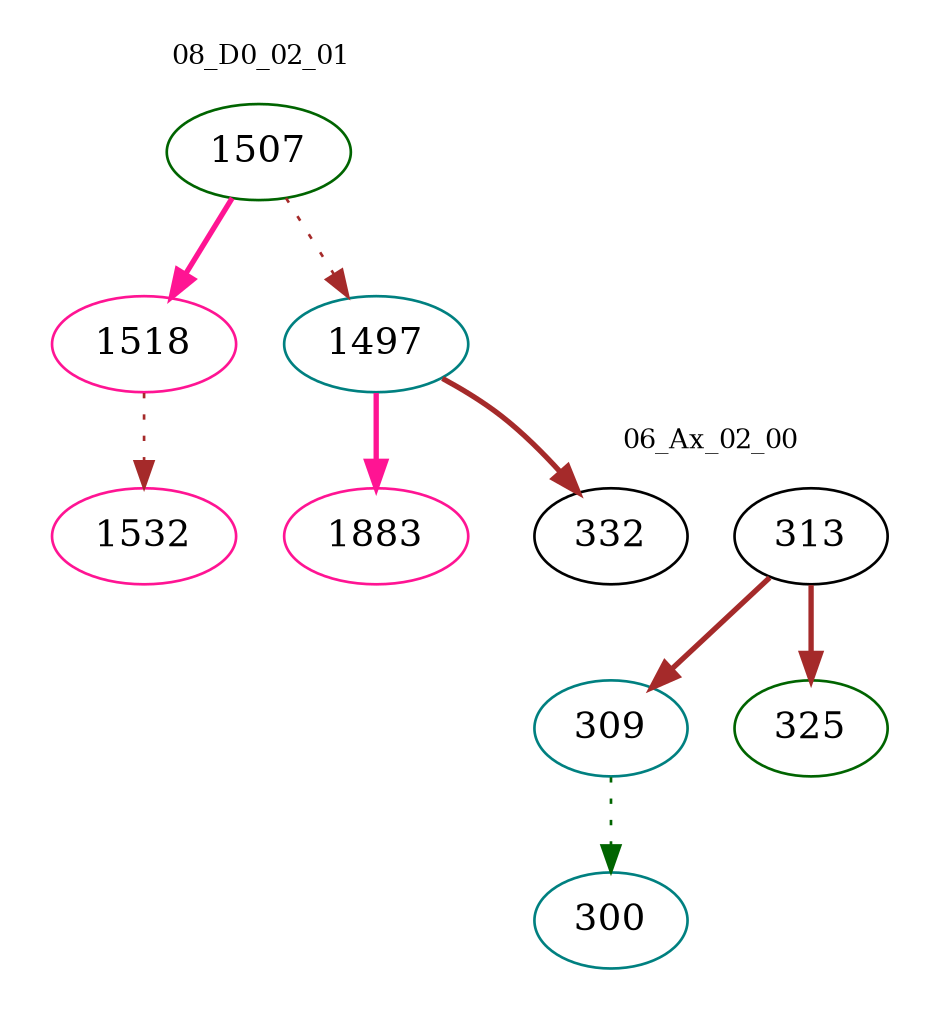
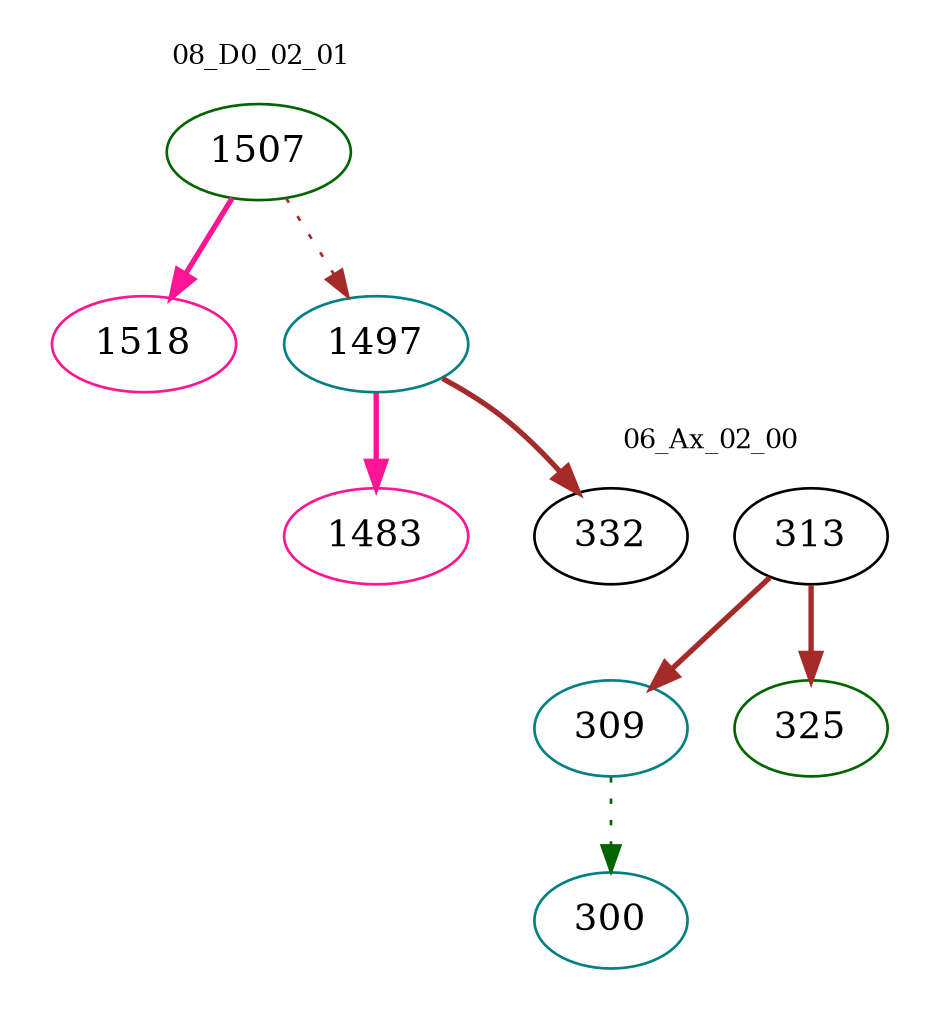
node "1532": removed
node "1883": label "1883" -> "1483"
